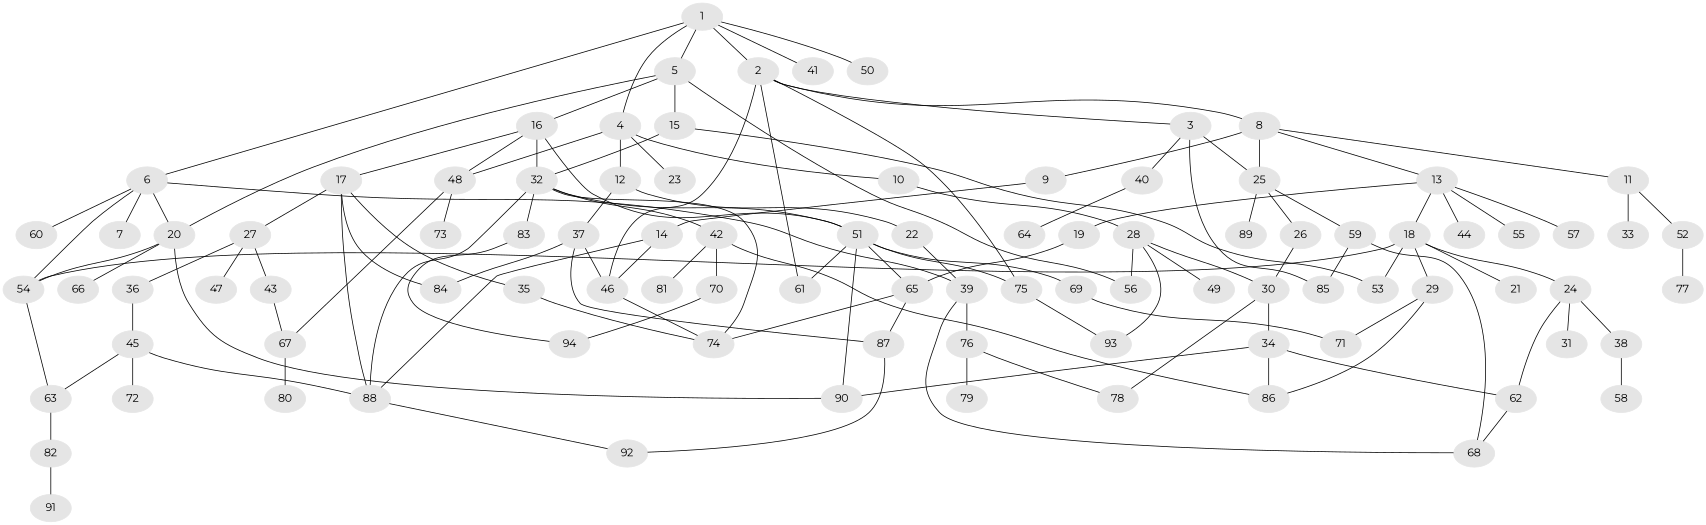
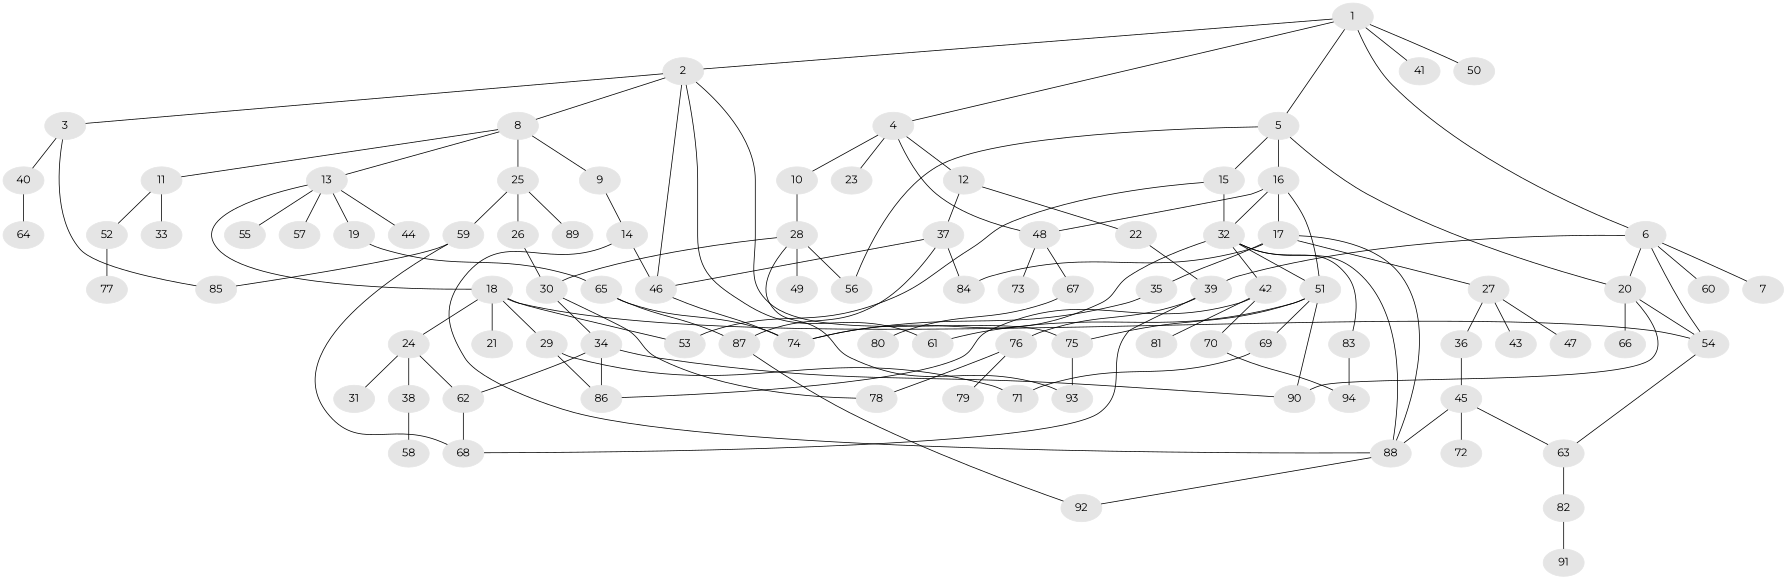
edge "3" -- "25": removed
edge "51" -- "65": removed
edge "43" -- "67": removed
